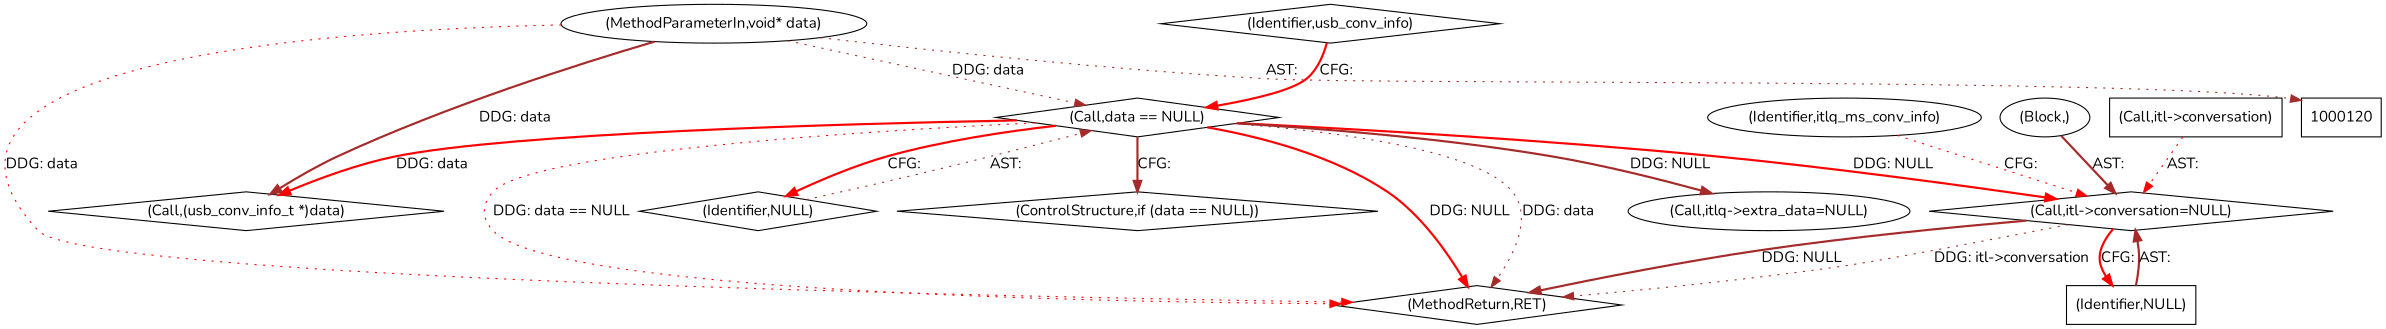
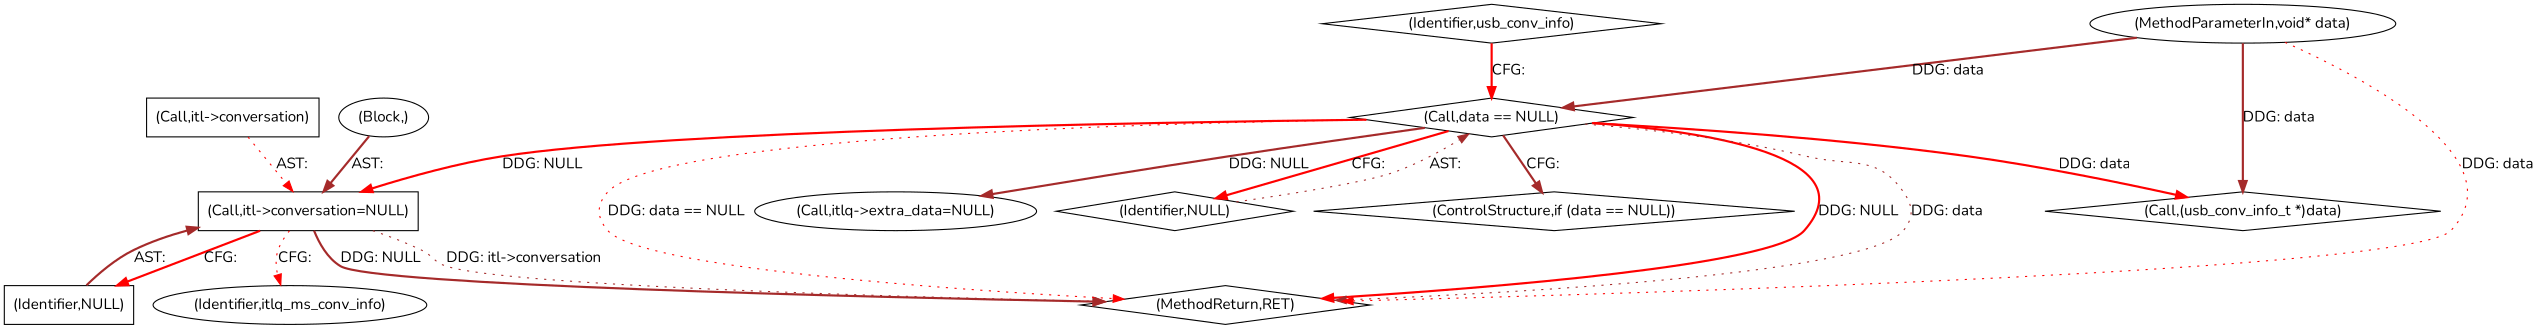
edge "(MethodParameterIn,void* data)" -> "(Call,data == NULL)": style dotted -> bold
node "1000120": removed
edge "(Identifier,itlq_ms_conv_info)" -> "(Call,itl->conversation=NULL)": reversed
node "(Call,itl->conversation=NULL)": shape diamond -> box
